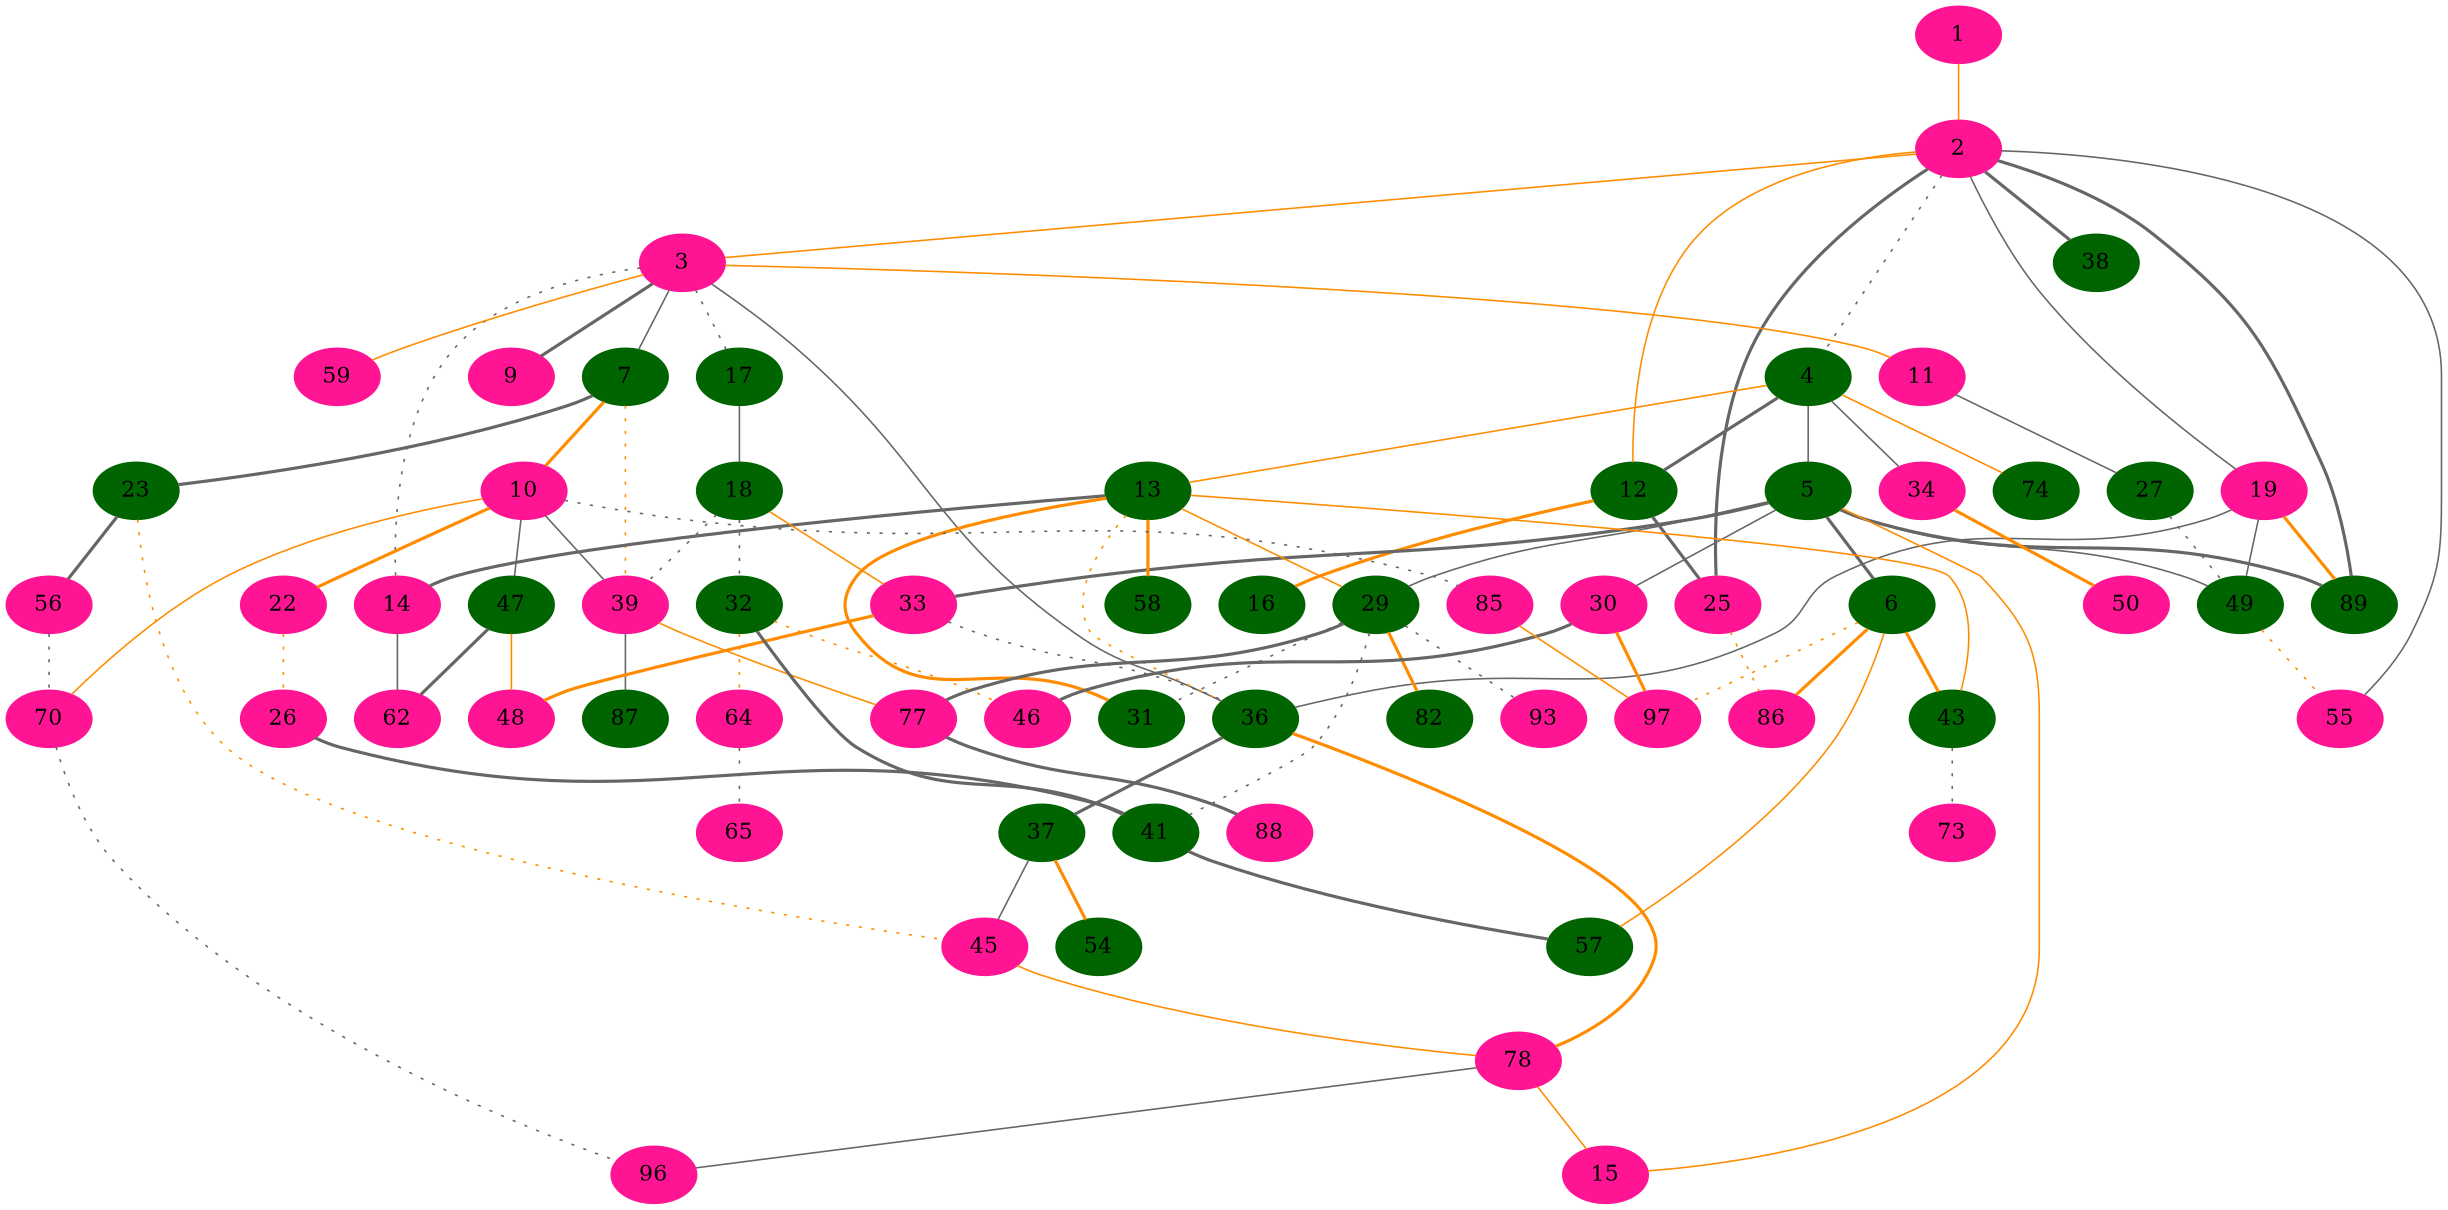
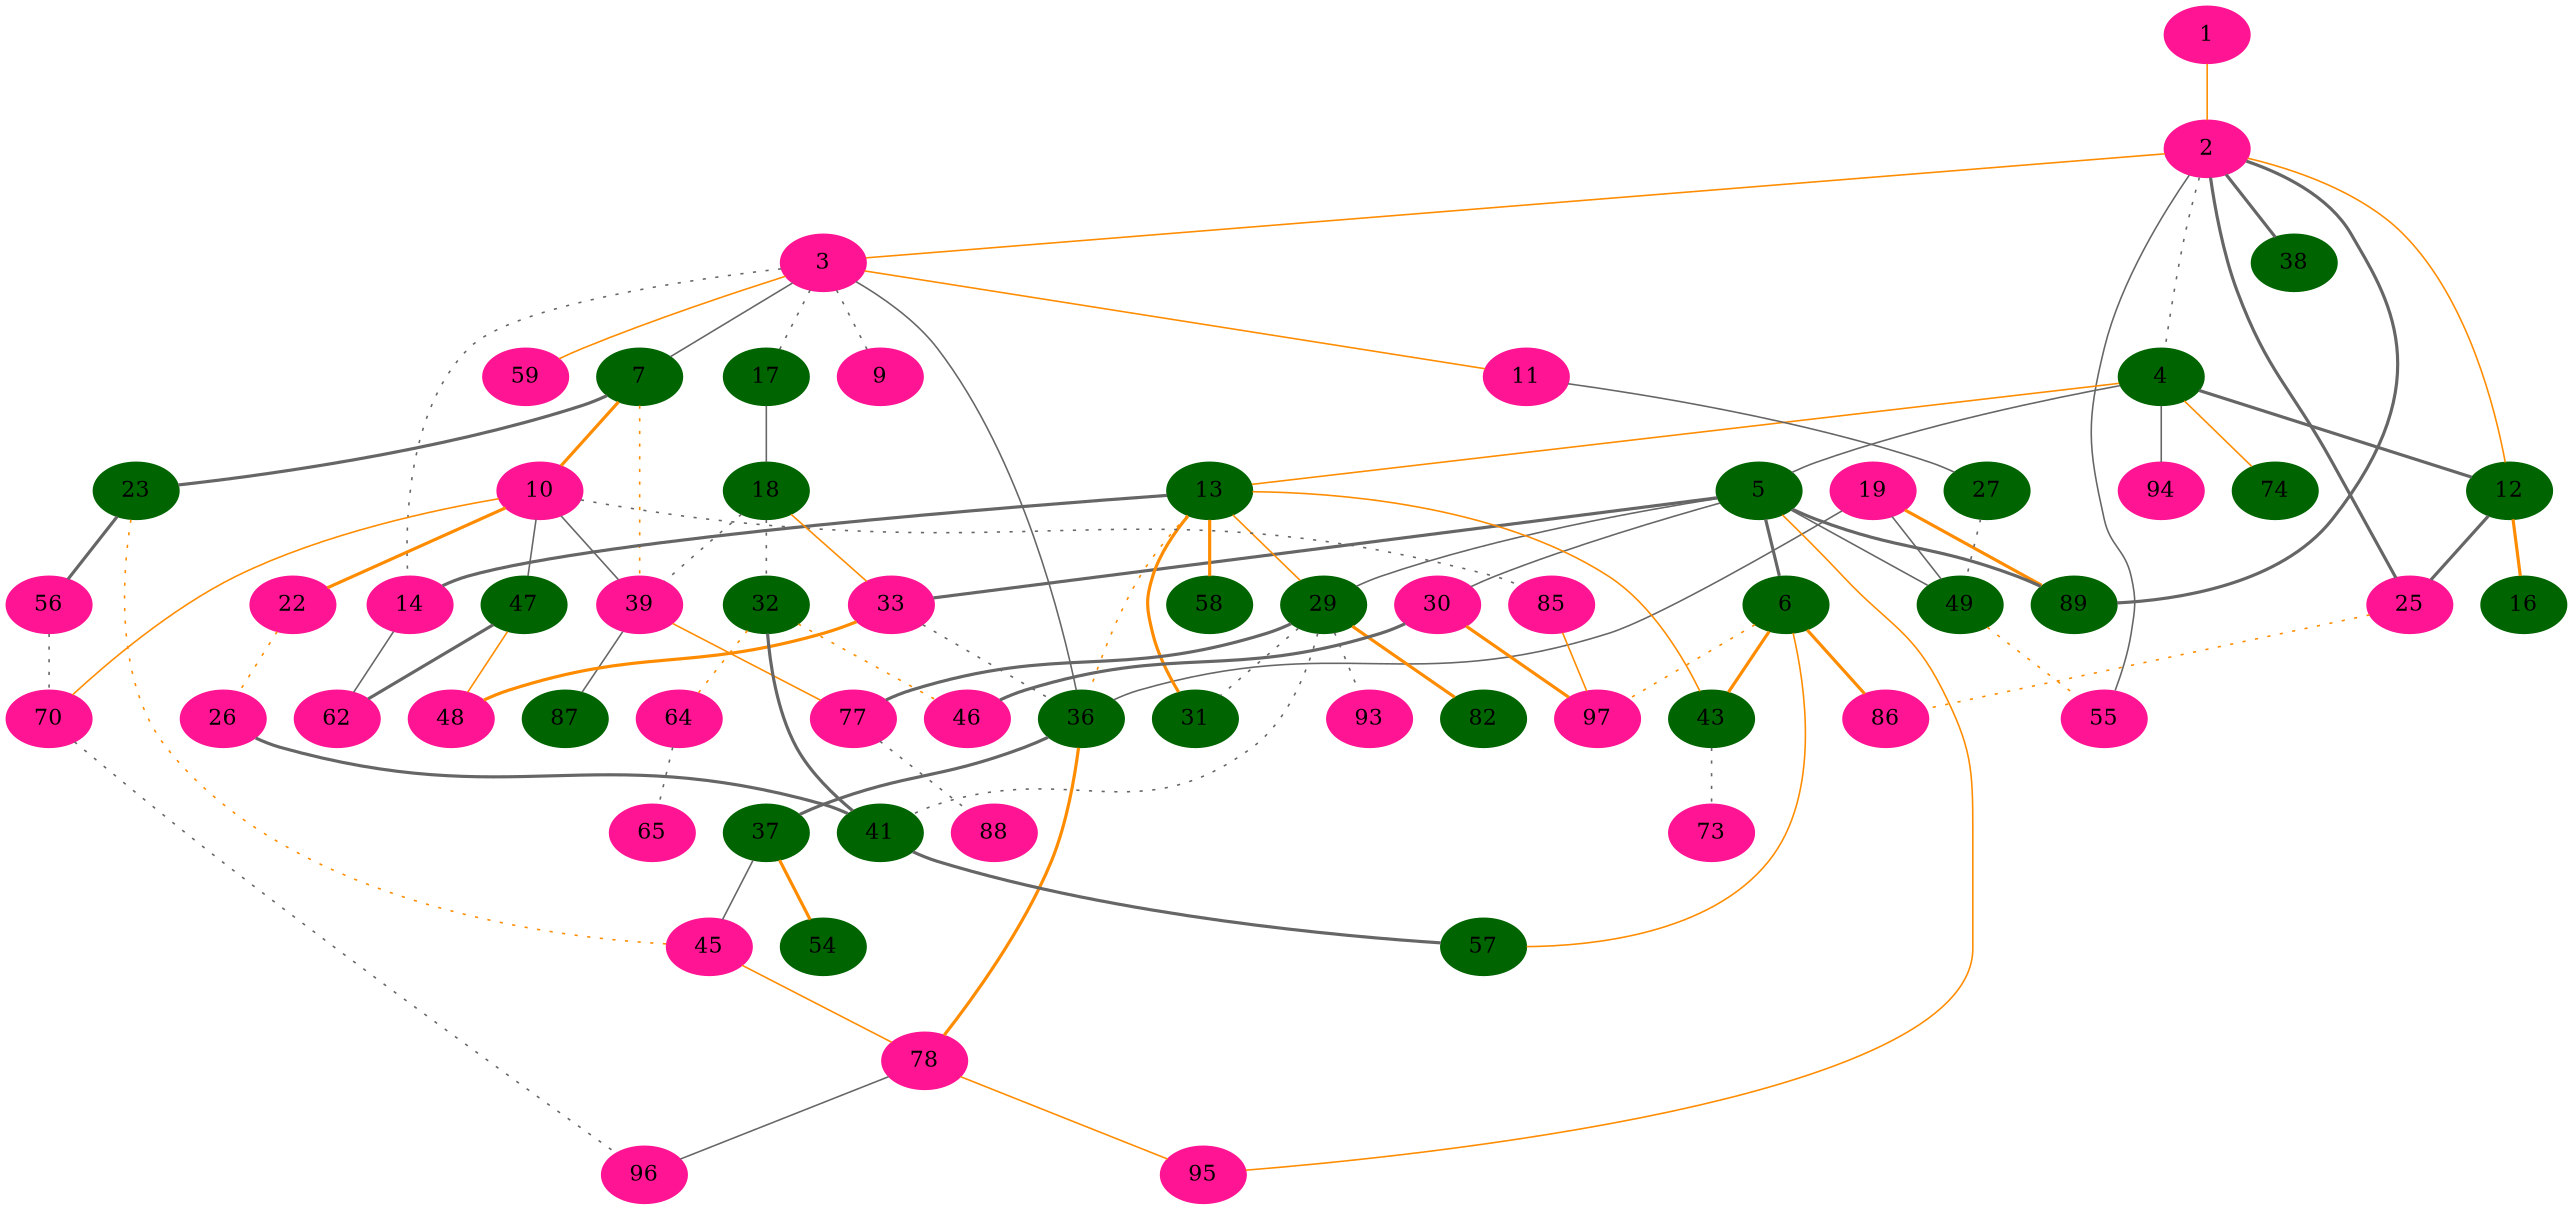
edge "3" -- "9": style bold -> dotted
edge "2" -- "19": removed
node "34": label "34" -> "94"
node "50": removed
edge "77" -- "88": style bold -> dotted
node "15": label "15" -> "95"
